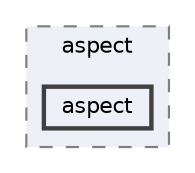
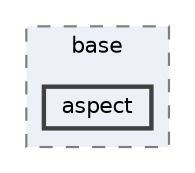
cluster "aspect": label "aspect" -> "base"
